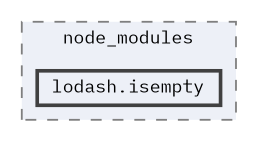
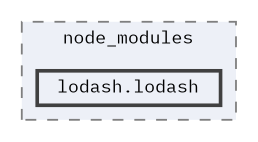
node "lodash.isempty": label "lodash.isempty" -> "lodash.lodash"
